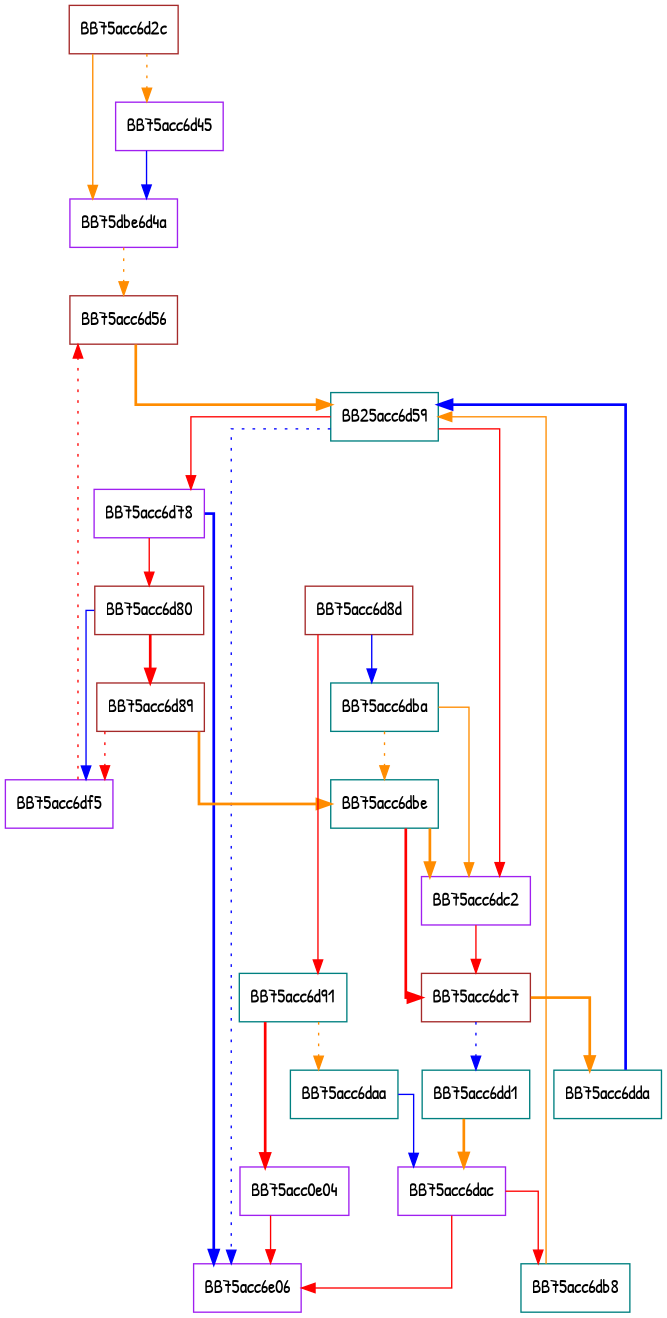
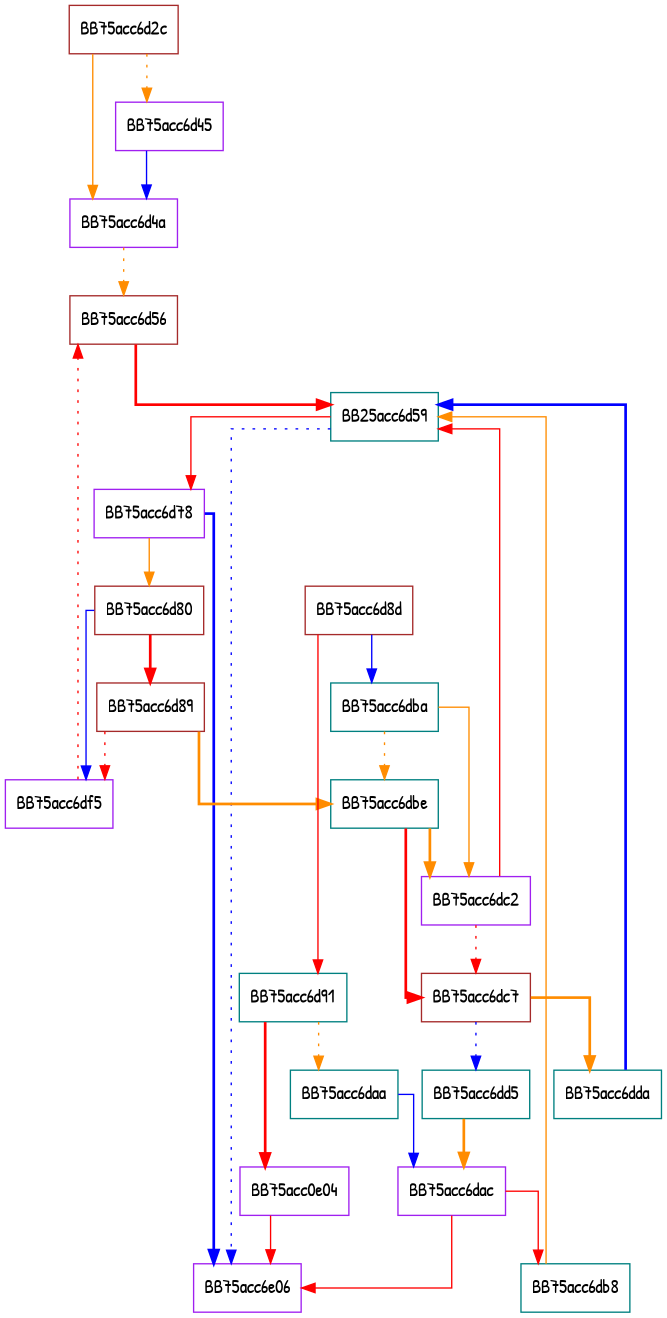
node "BB75dbe6d4a": label "BB75dbe6d4a" -> "BB75acc6d4a"
edge "BB75acc6d56" -> "BB25acc6d59": color darkorange -> red
edge "BB75acc6d78" -> "BB75acc6d80": color red -> darkorange
edge "BB25acc6d59" -> "BB75acc6dc2": reversed
edge "BB75acc6dc2" -> "BB75acc6dc7": style solid -> dotted
node "BB75acc6dd1": label "BB75acc6dd1" -> "BB75acc6dd5"
